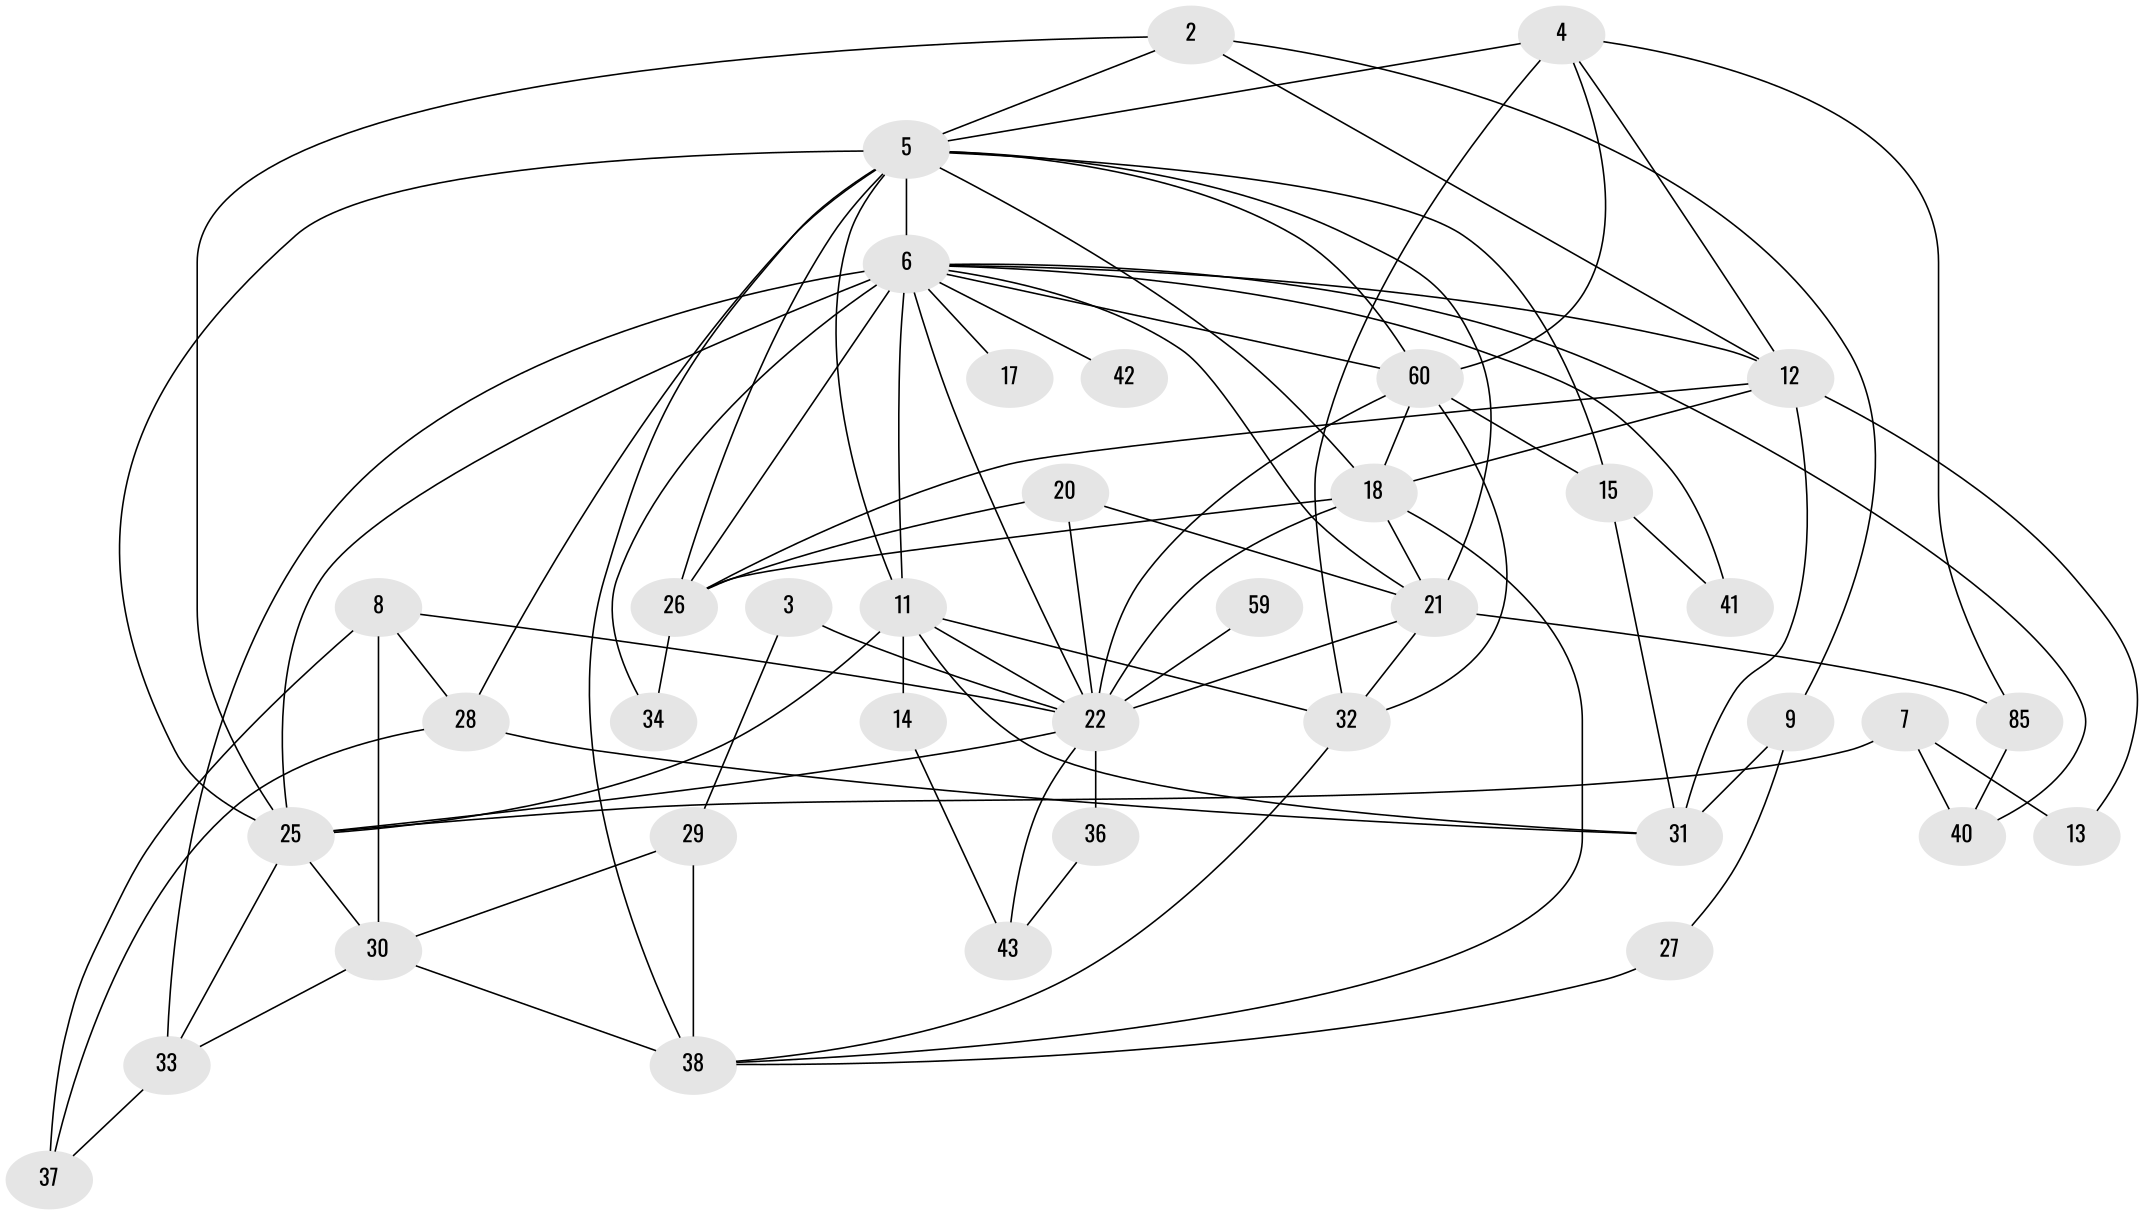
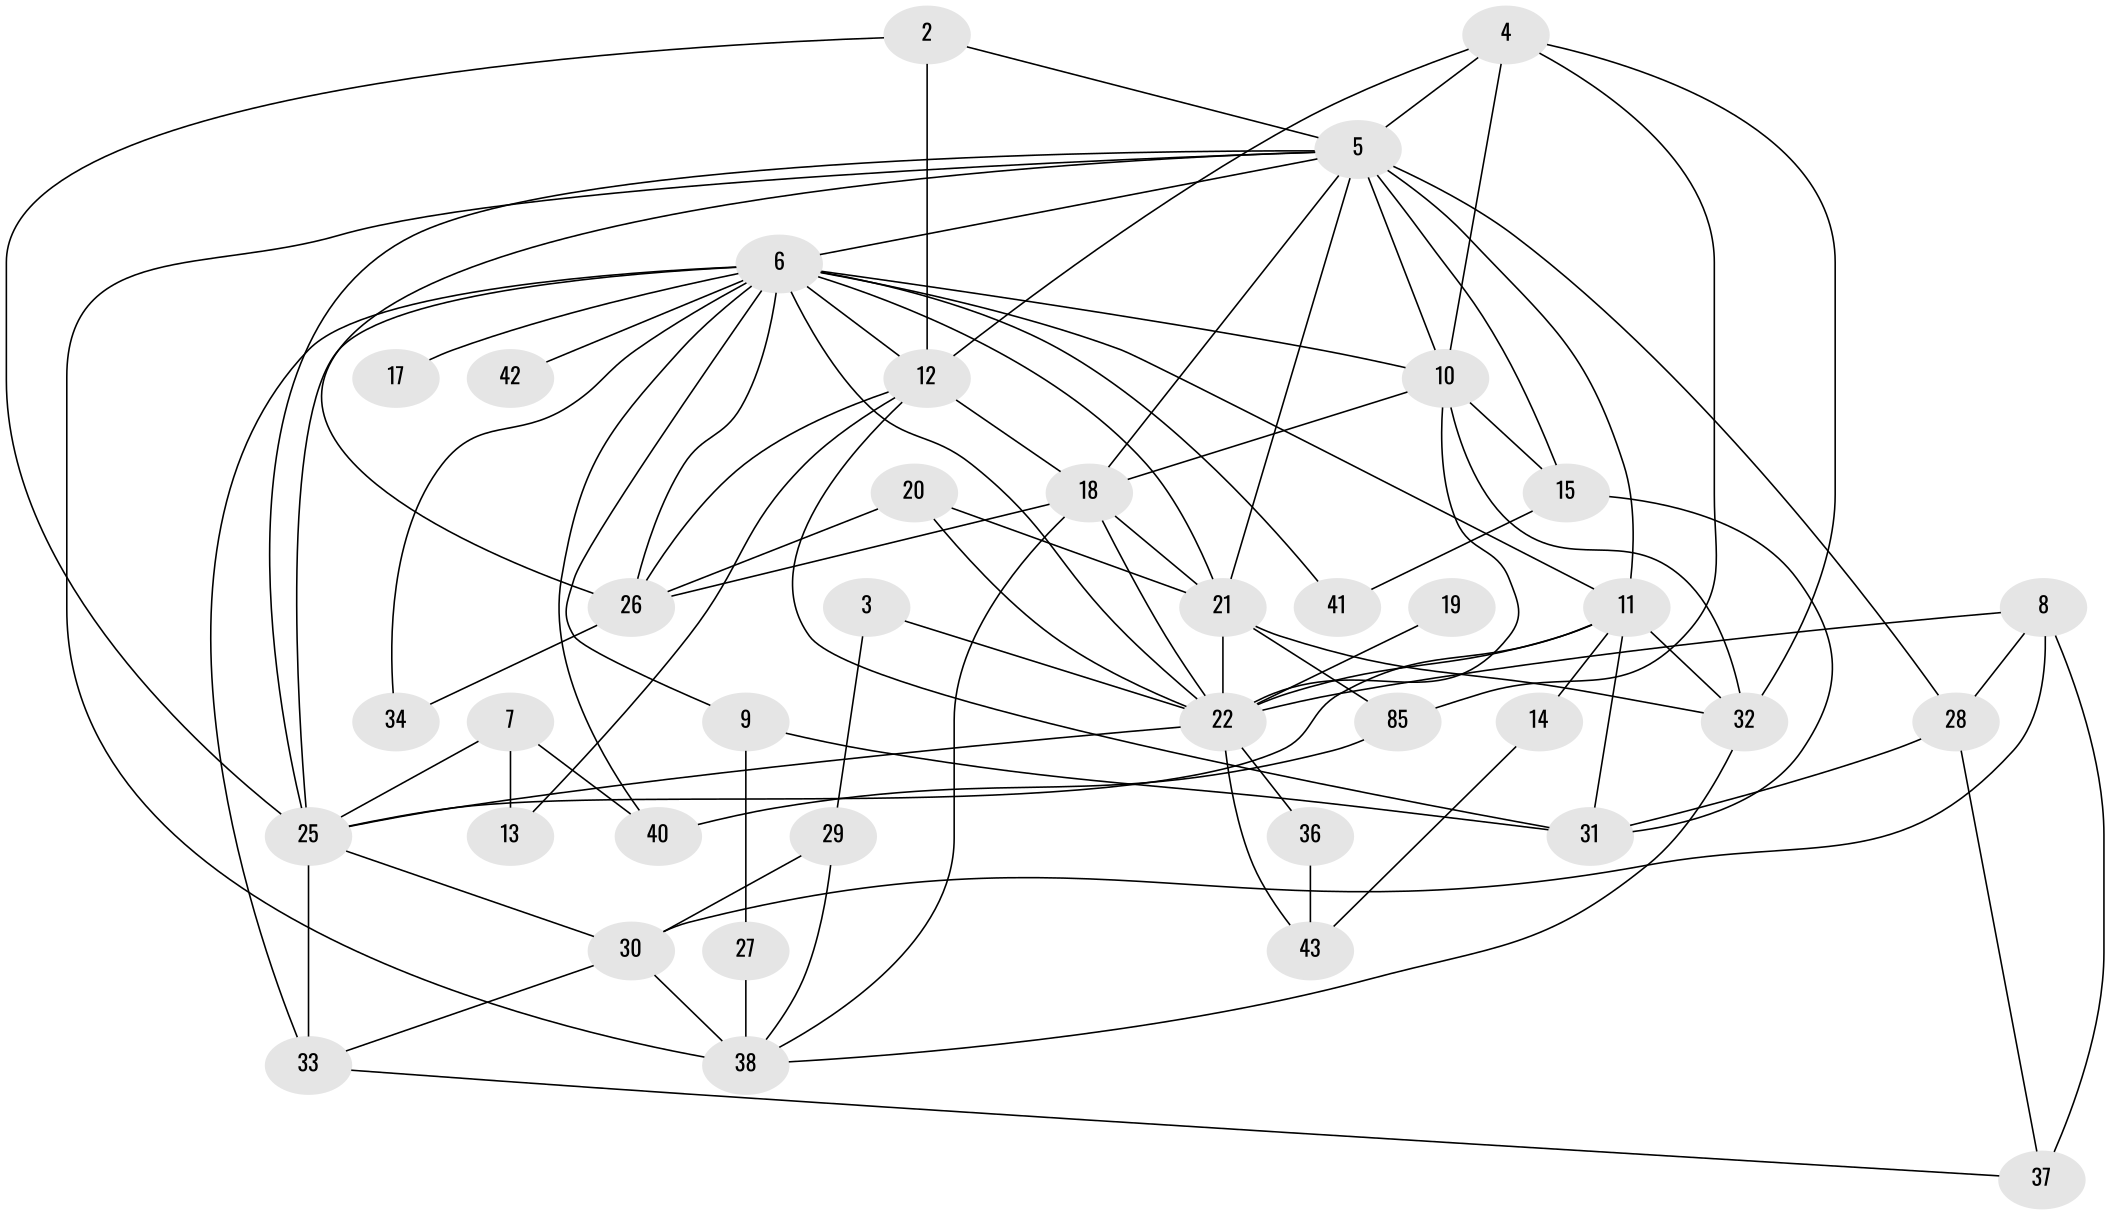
edge "2" -- "9": now "6" -- "9"
node "60": label "60" -> "10"
node "59": label "59" -> "19"
